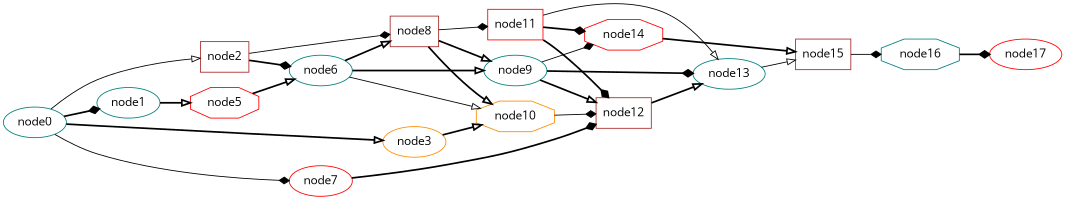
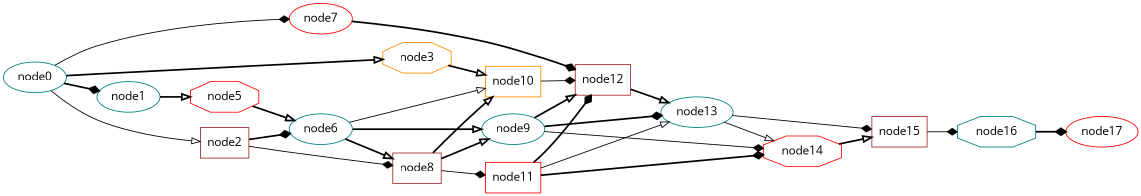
edge "node13" -> "node15": arrowhead onormal -> diamond
node "node10": shape octagon -> box
edge "node13" -> "node14": added
node "node3": shape ellipse -> octagon
